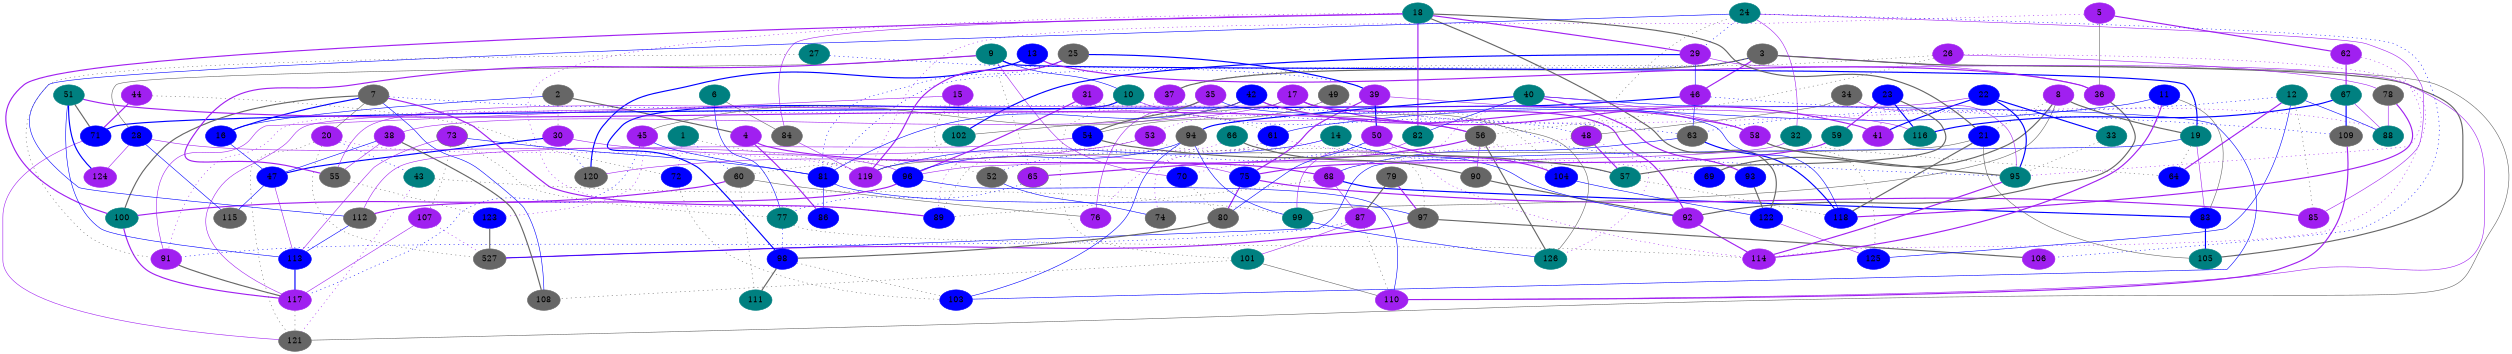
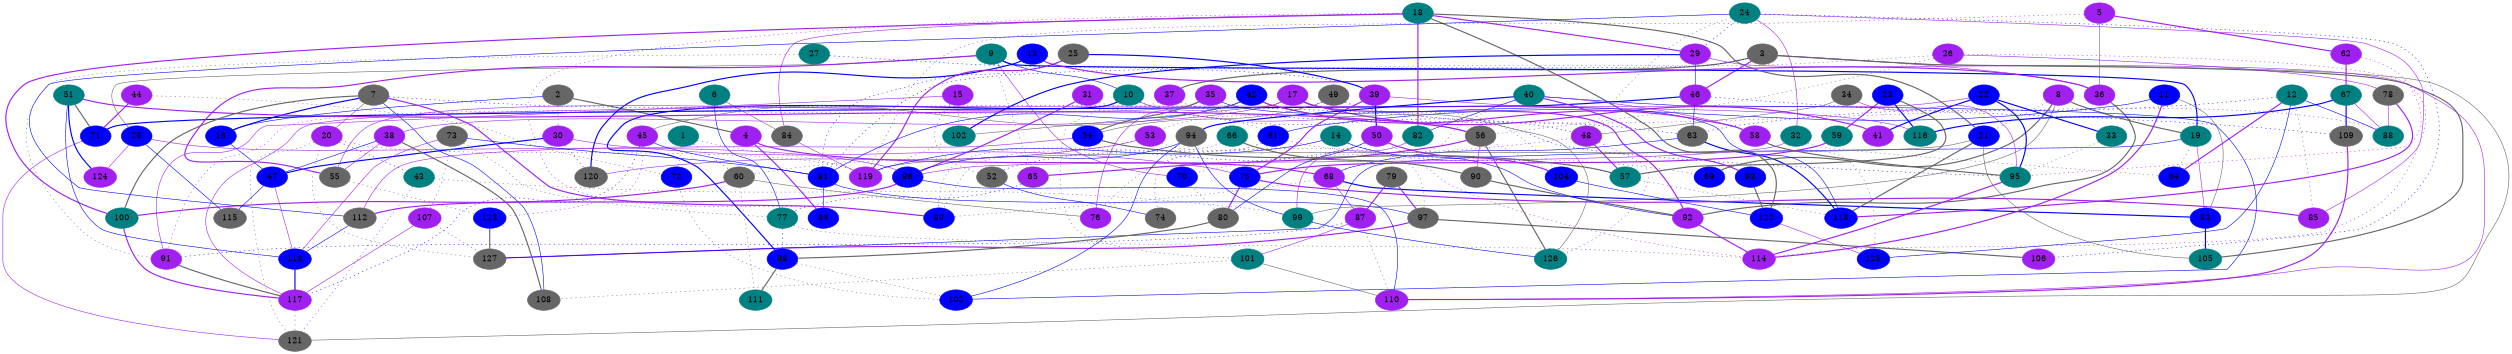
node "73": fillcolor purple -> gray40
edge "79" -- "87": color gray40 -> purple
node "527": label "527" -> "127"
